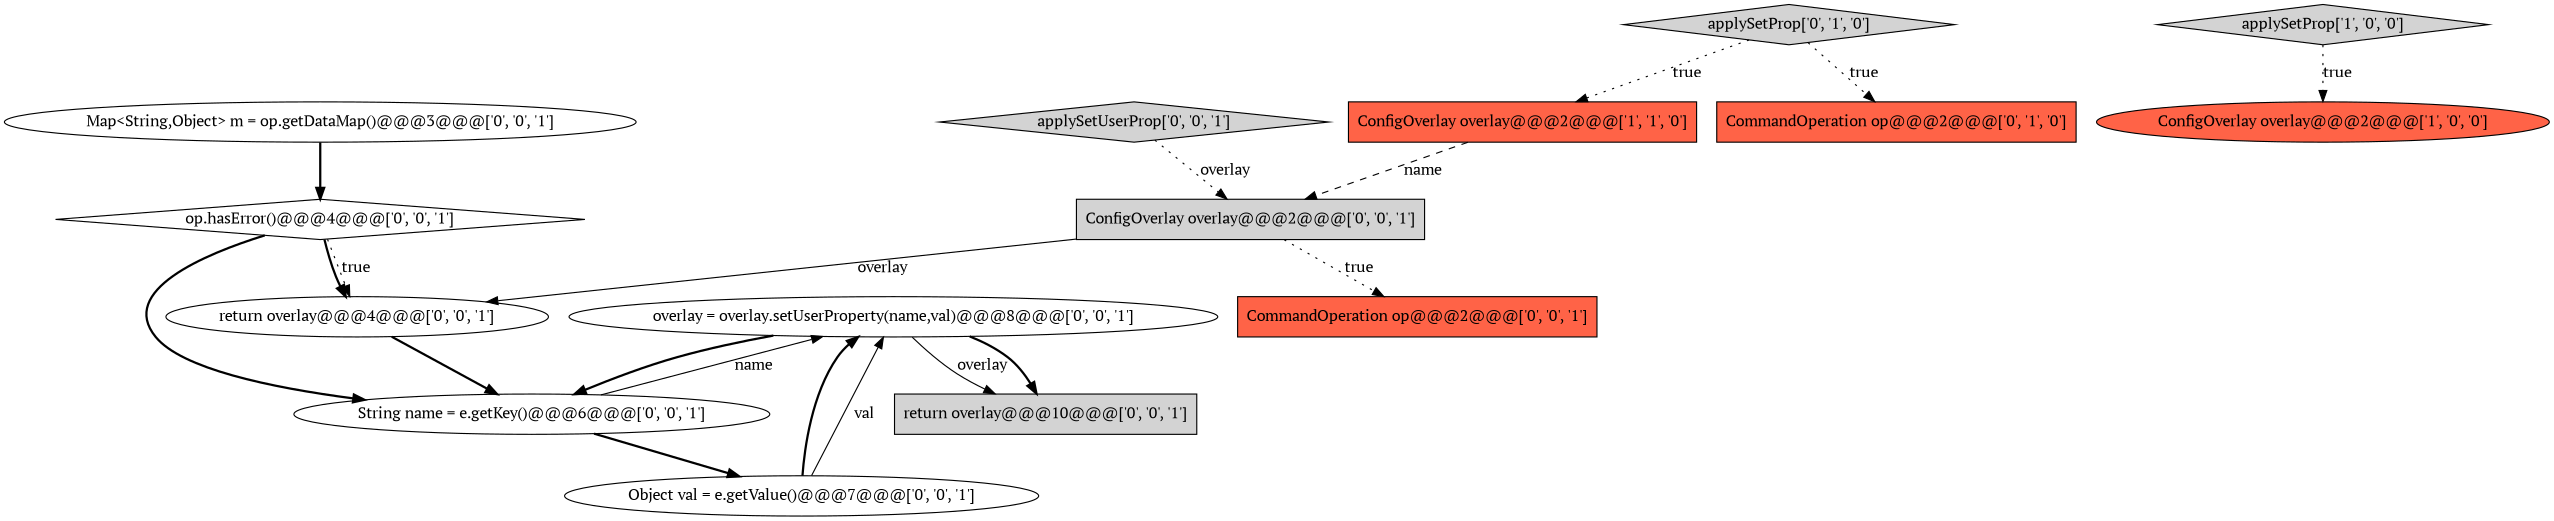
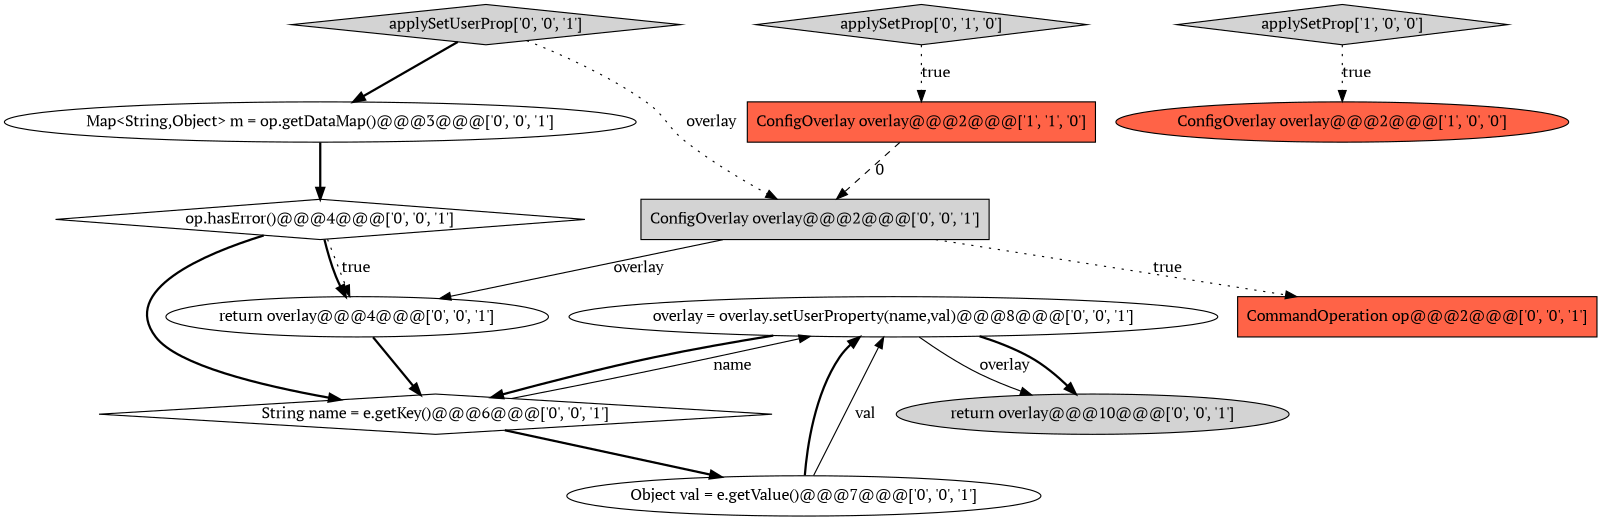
edge "applySetUserProp['0', '0', '1']" -> "Map<String,Object> m = op.getDataMap()@@@3@@@['0', '0', '1']": added
node "CommandOperation op@@@2@@@['0', '1', '0']": removed
edge "ConfigOverlay overlay@@@2@@@['1', '1', '0']" -> "ConfigOverlay overlay@@@2@@@['0', '0', '1']": label "name" -> "0"
node "String name = e.getKey()@@@6@@@['0', '0', '1']": shape ellipse -> diamond
node "return overlay@@@10@@@['0', '0', '1']": shape box -> ellipse
